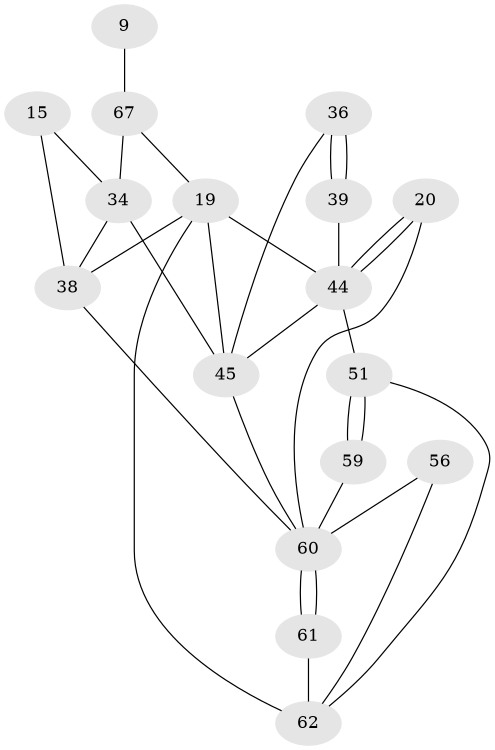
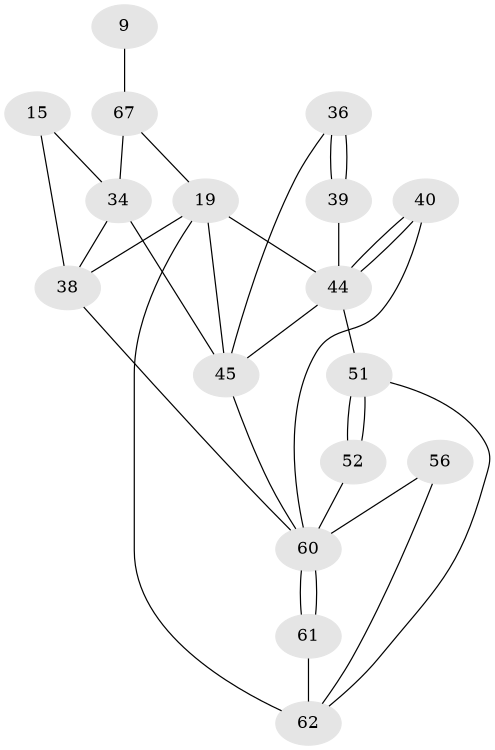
node "20": label "20" -> "40"
node "59": label "59" -> "52"
